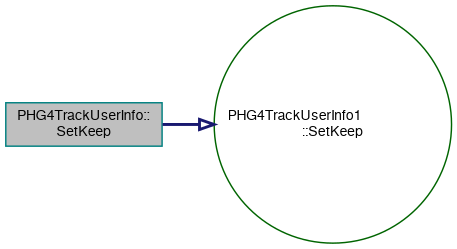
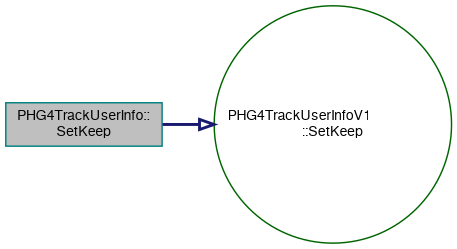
node "PHG4TrackUserInfo1 ::SetKeep": label "PHG4TrackUserInfo1 ::SetKeep" -> "PHG4TrackUserInfoV1 ::SetKeep"
